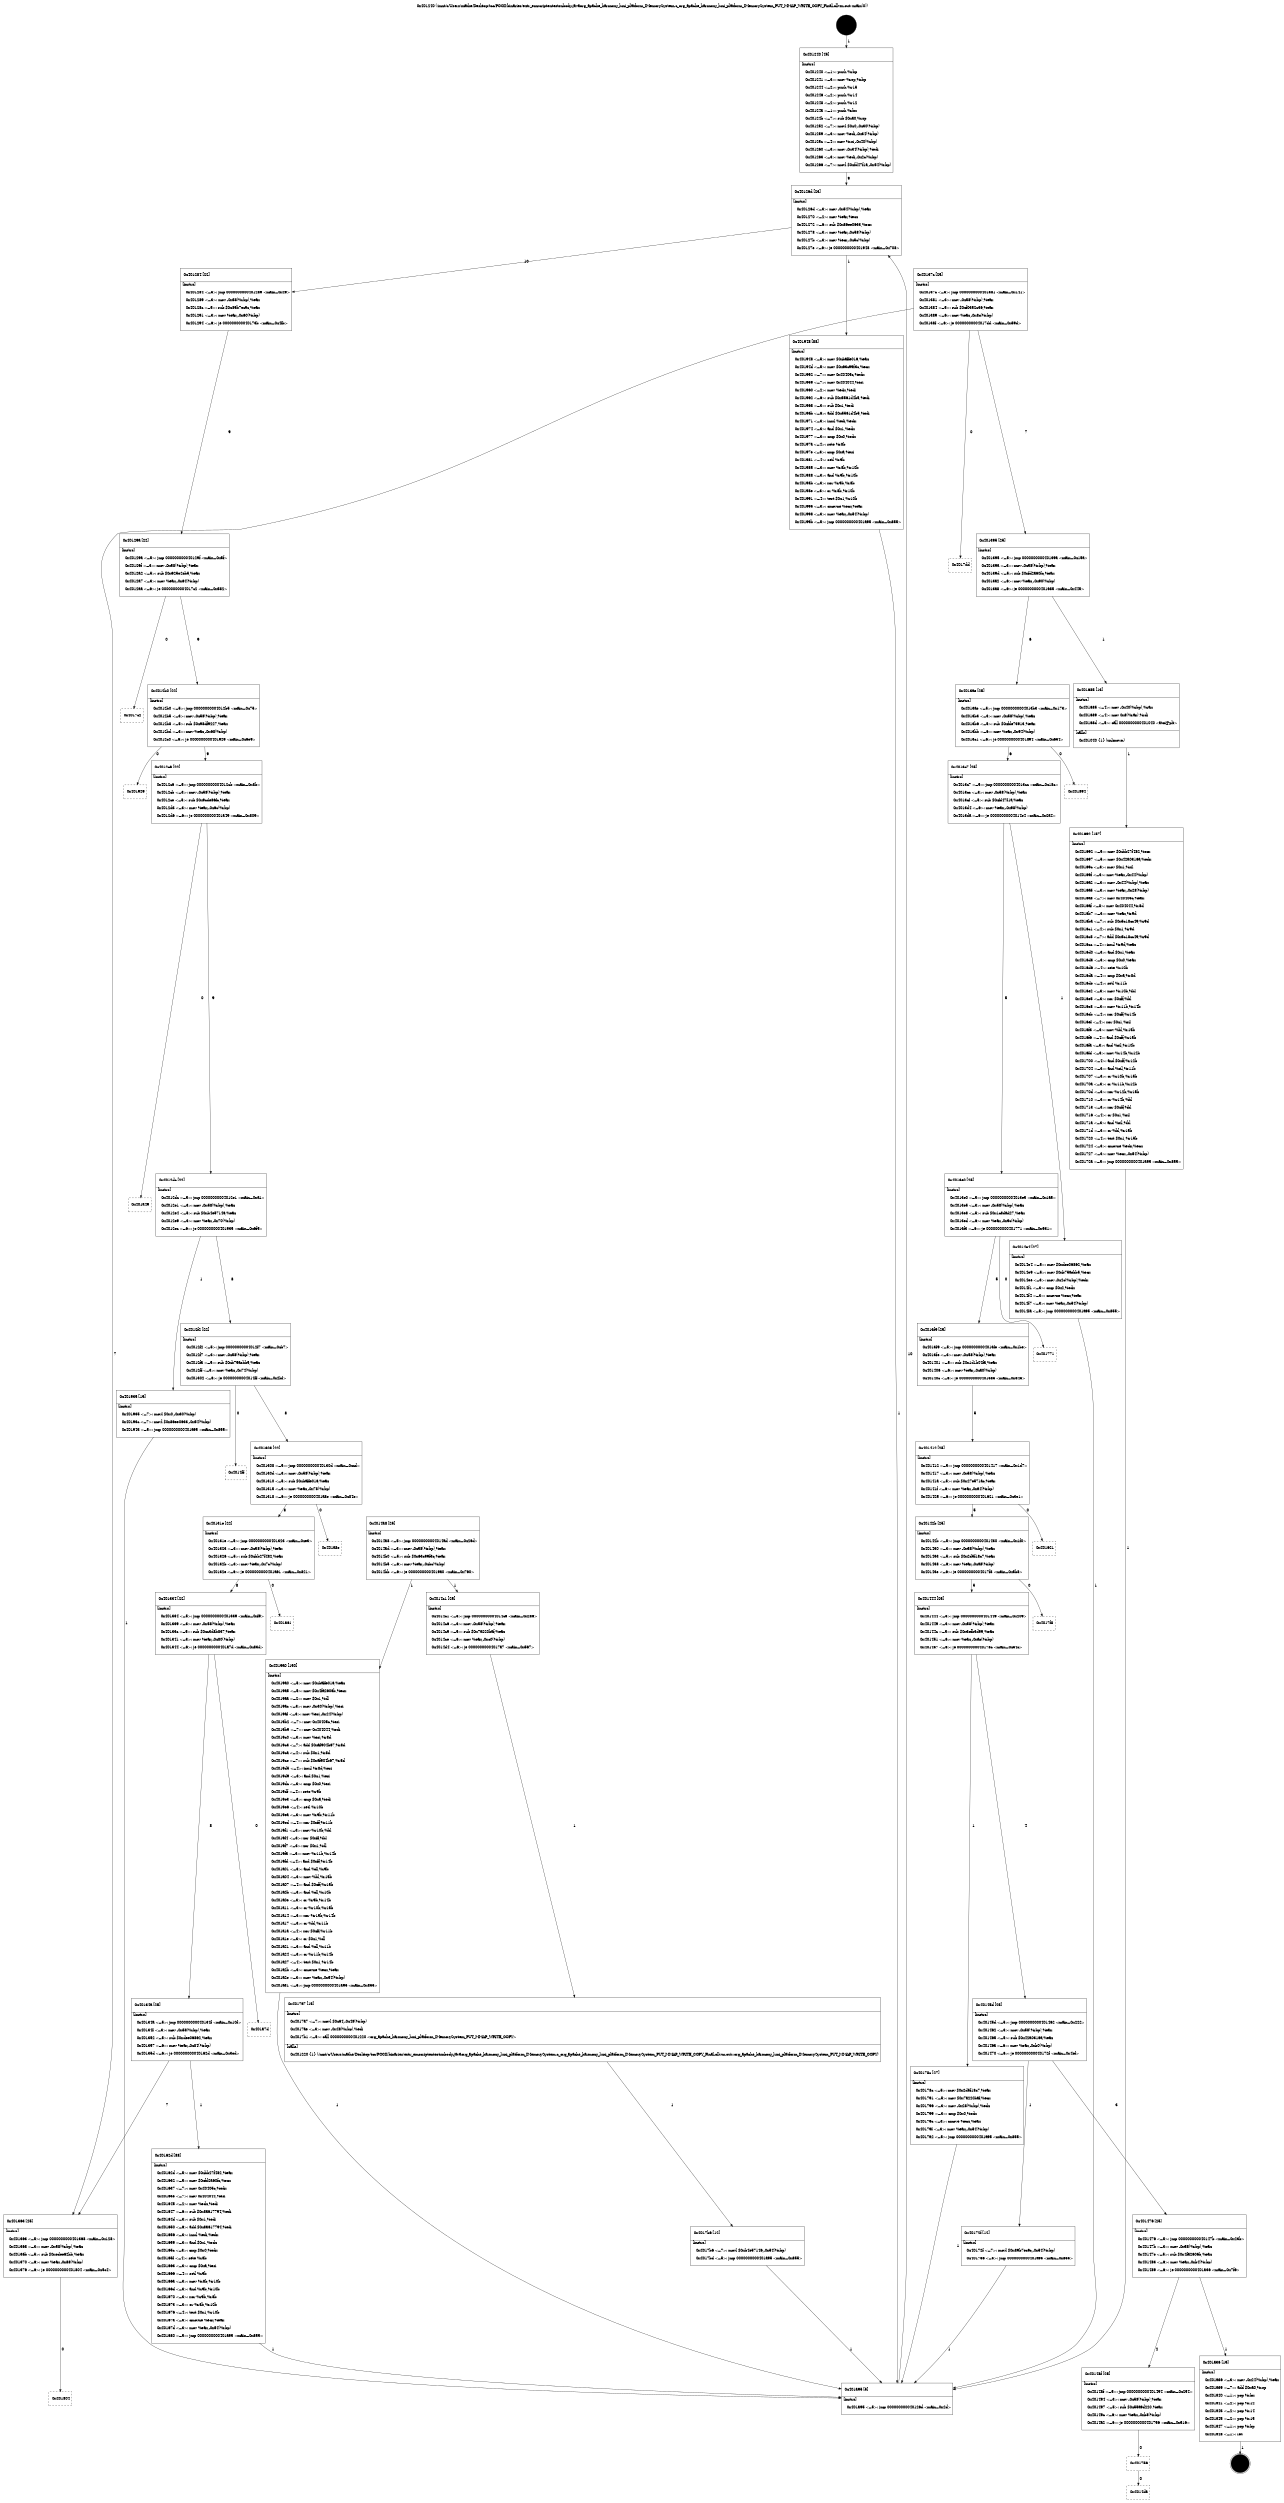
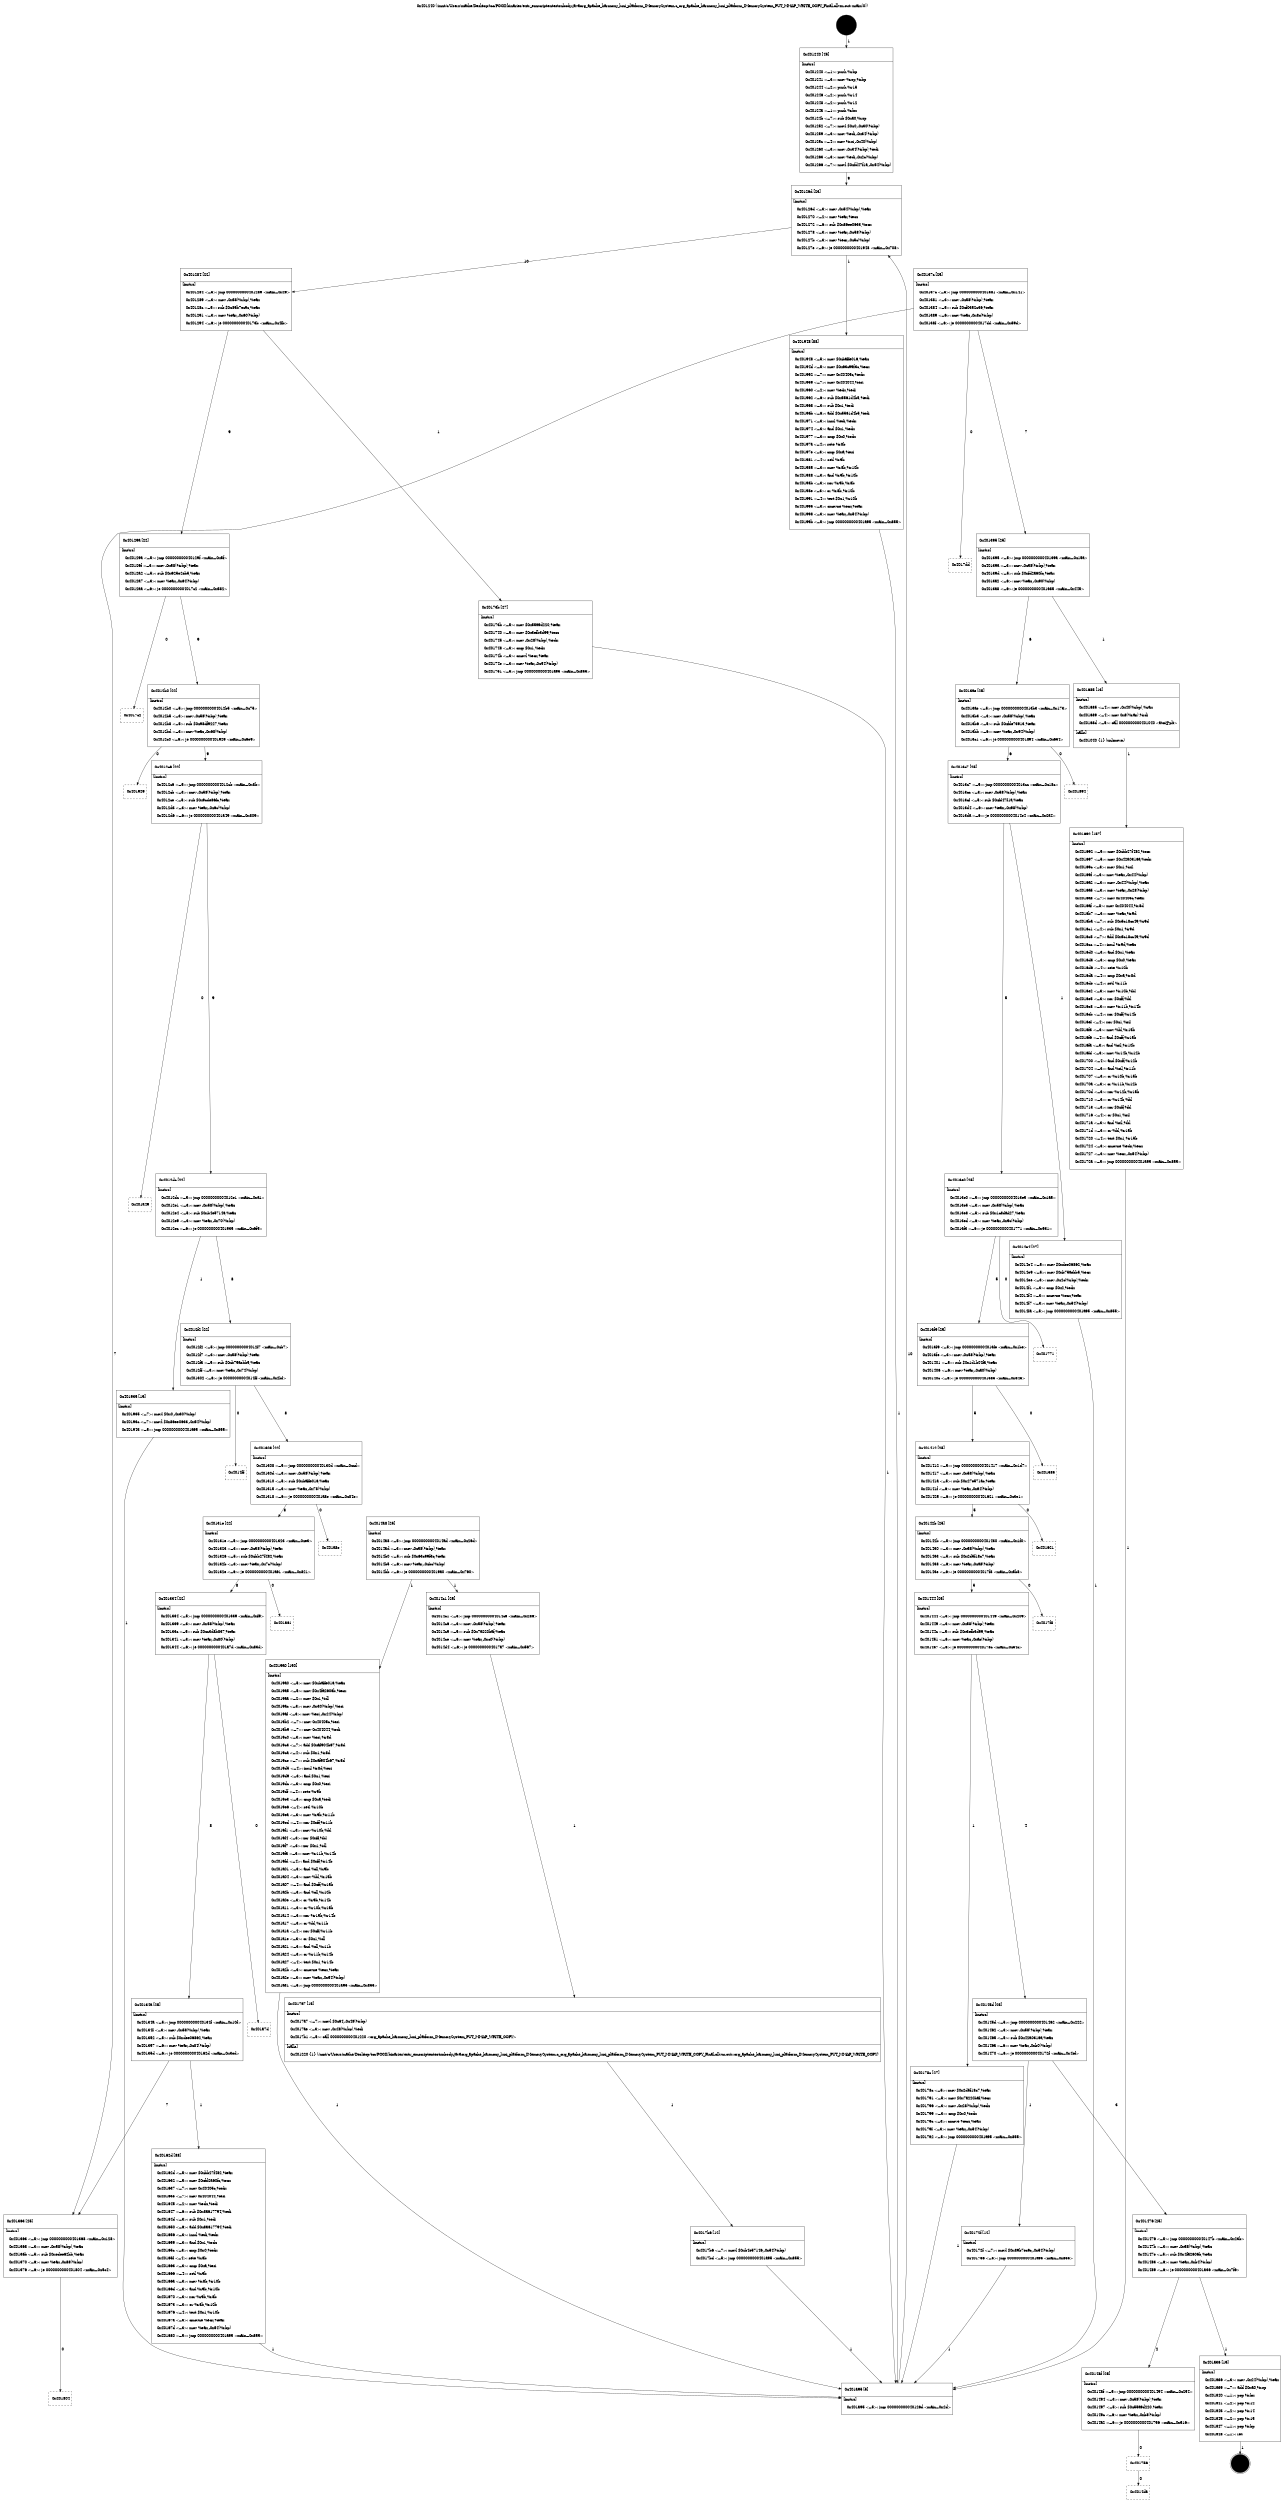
node "0x40173b [27]": added
node "0x401585": added
